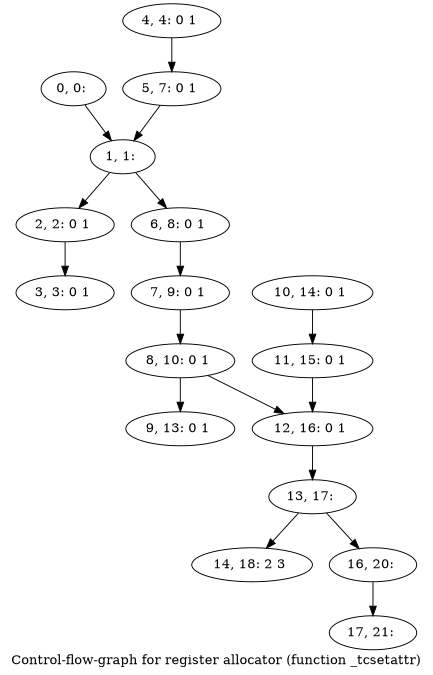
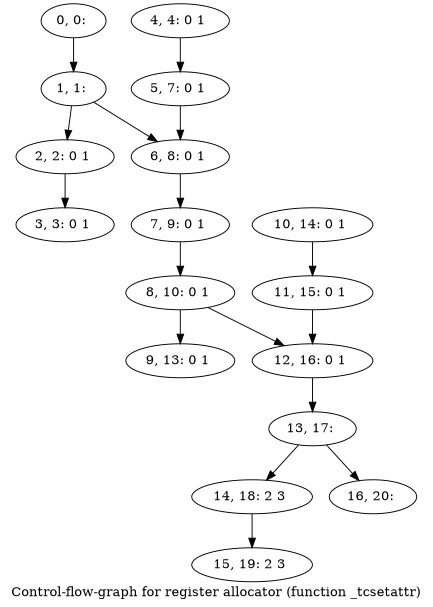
edge "5, 7: 0 1" -> "1, 1:": now "5, 7: 0 1" -> "6, 8: 0 1"
node "15, 19: 2 3": added
node "17, 21:": removed
